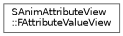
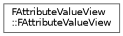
node "SAnimAttributeView ::FAttributeValueView": label "SAnimAttributeView ::FAttributeValueView" -> "FAttributeValueView ::FAttributeValueView"
